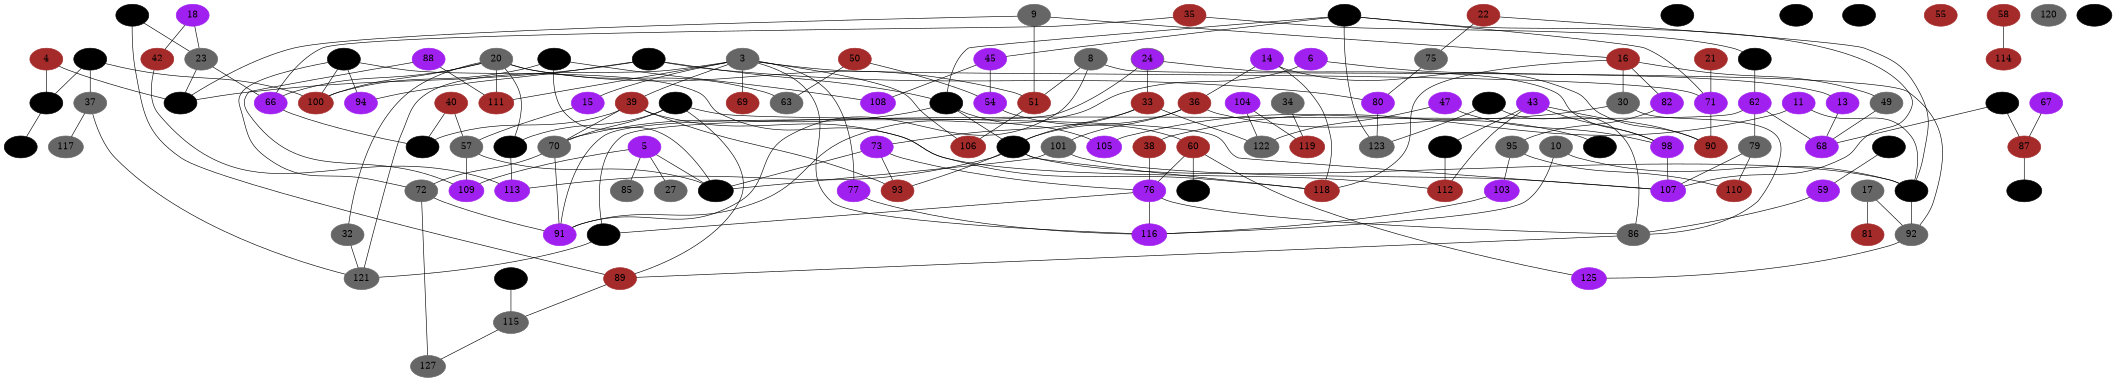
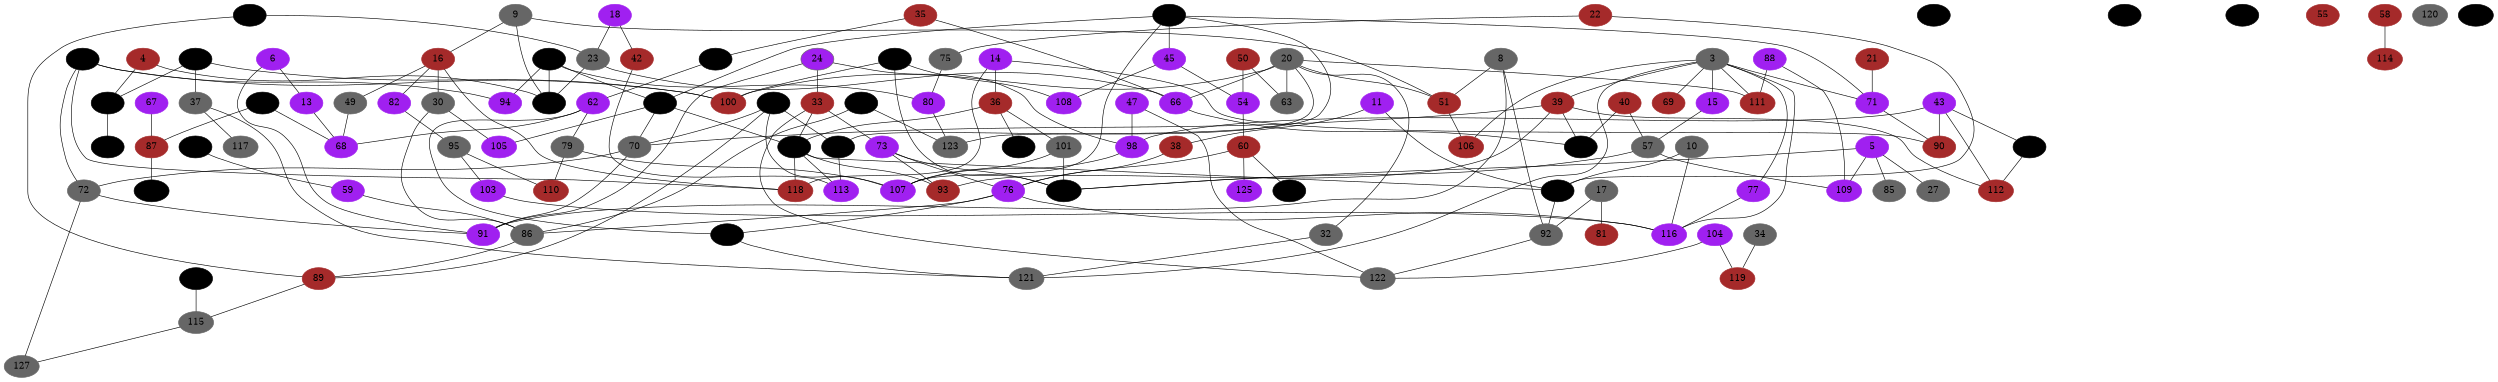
edge "92" -- "125": now "92" -- "122"
